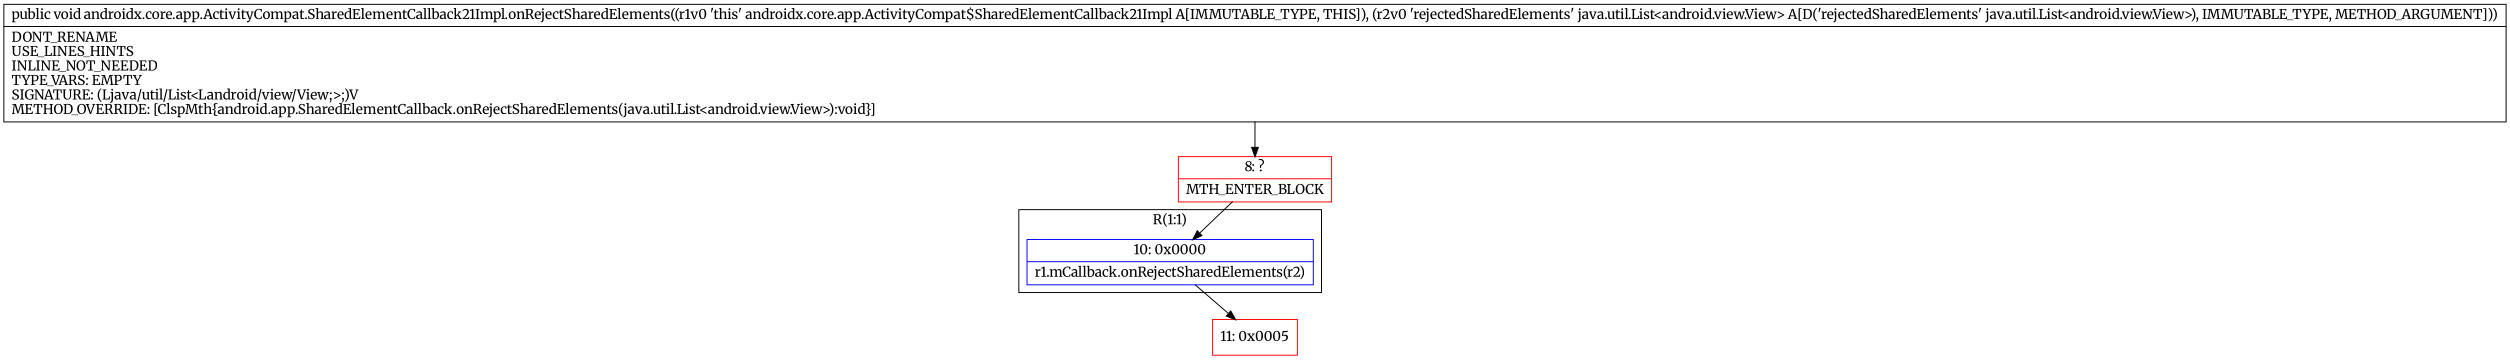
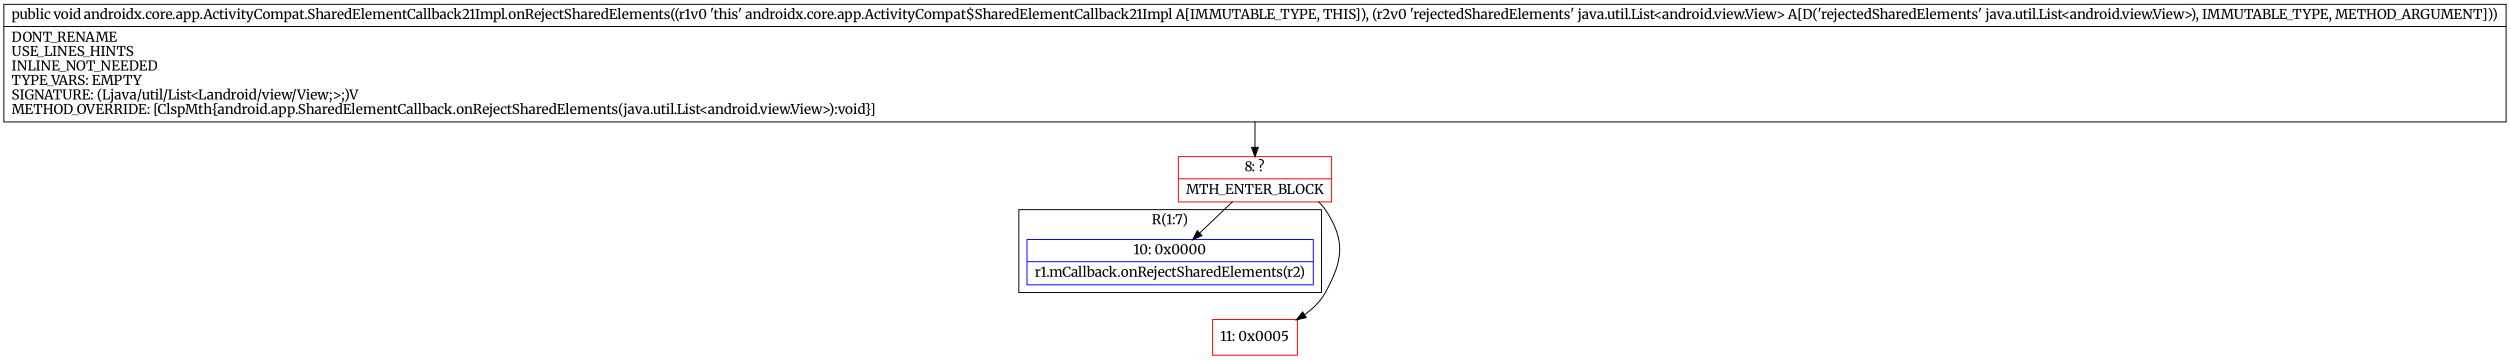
cluster "R(1:1)": label "R(1:1)" -> "R(1:7)"
edge "10: 0x0000" -> "11: 0x0005": now "8: ?" -> "11: 0x0005"
